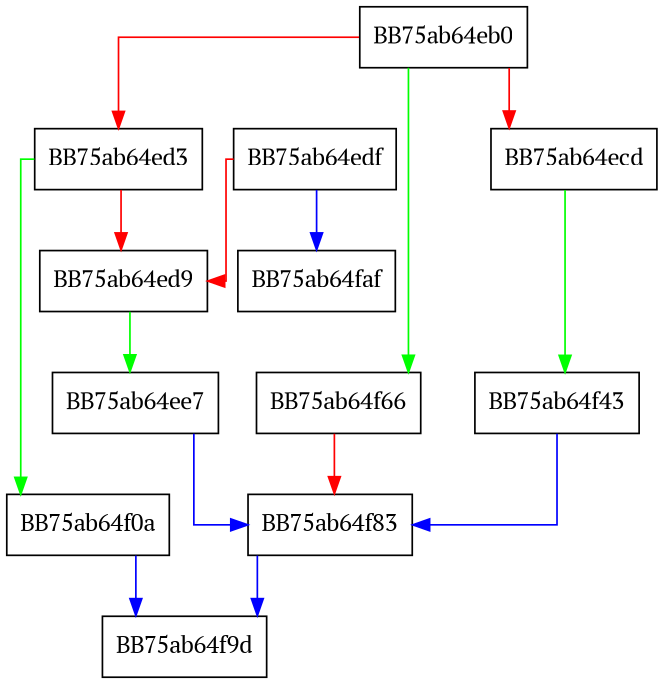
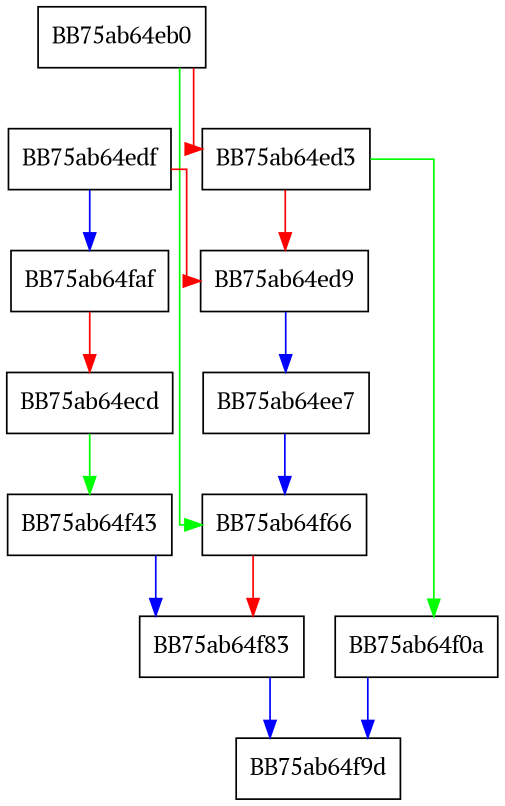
edge "BB75ab64eb0" -> "BB75ab64ecd": now "BB75ab64faf" -> "BB75ab64ecd"
edge "BB75ab64ed9" -> "BB75ab64ee7": color green -> blue
edge "BB75ab64ee7" -> "BB75ab64f83": now "BB75ab64ee7" -> "BB75ab64f66"
